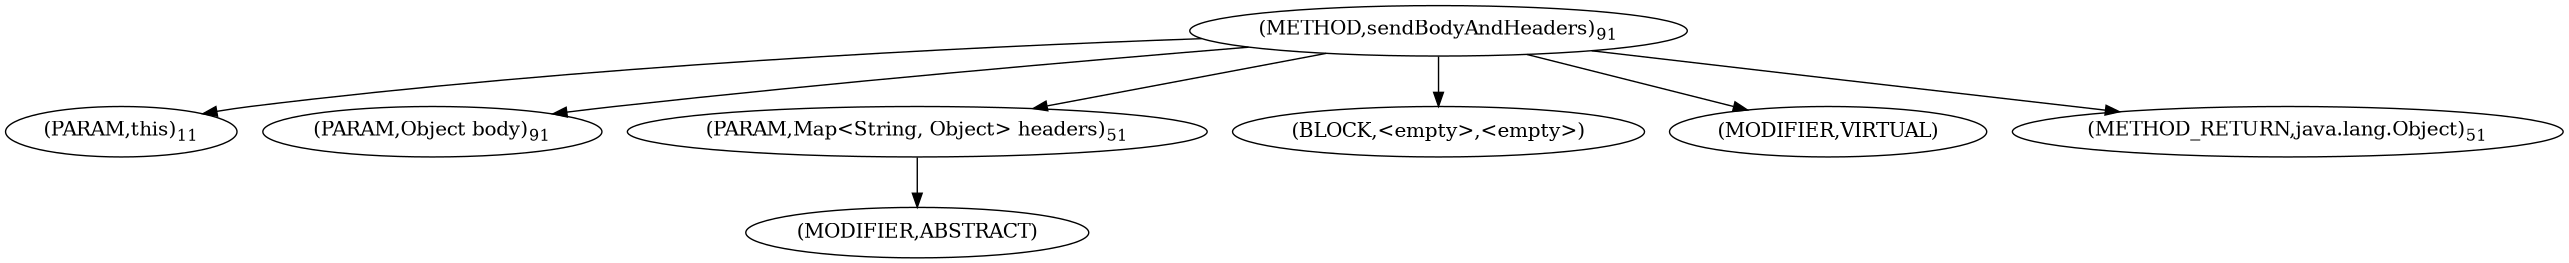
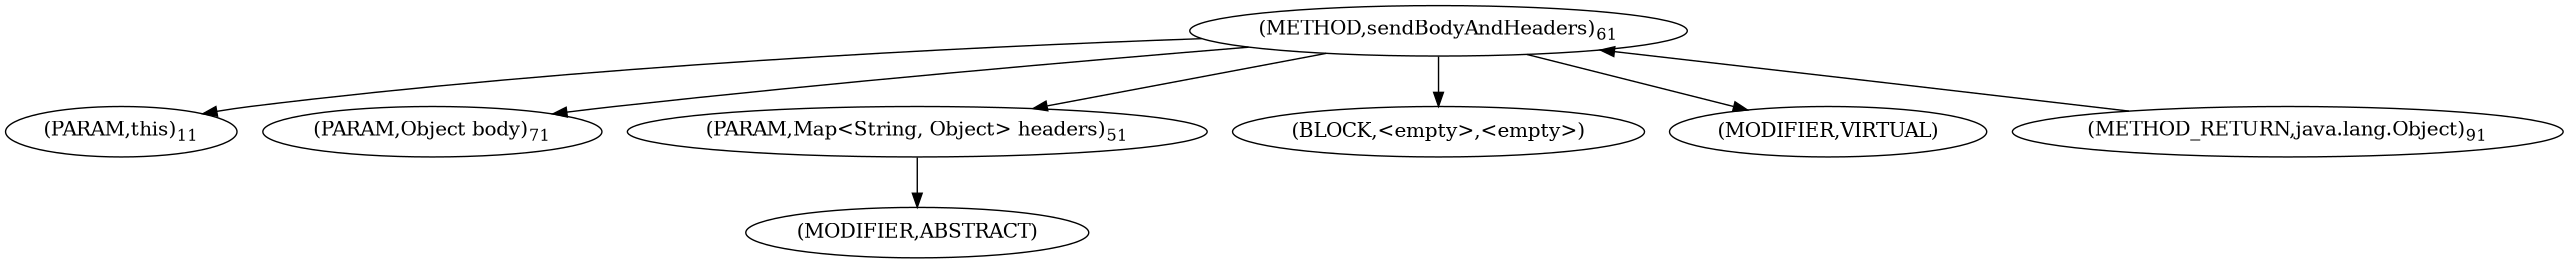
node "(METHOD,sendBodyAndHeaders)": text "91" -> "61"
edge "(METHOD,sendBodyAndHeaders)" -> "(METHOD_RETURN,java.lang.Object)": reversed
node "(PARAM,Object body)": text "91" -> "71"
node "(METHOD_RETURN,java.lang.Object)": text "51" -> "91"
